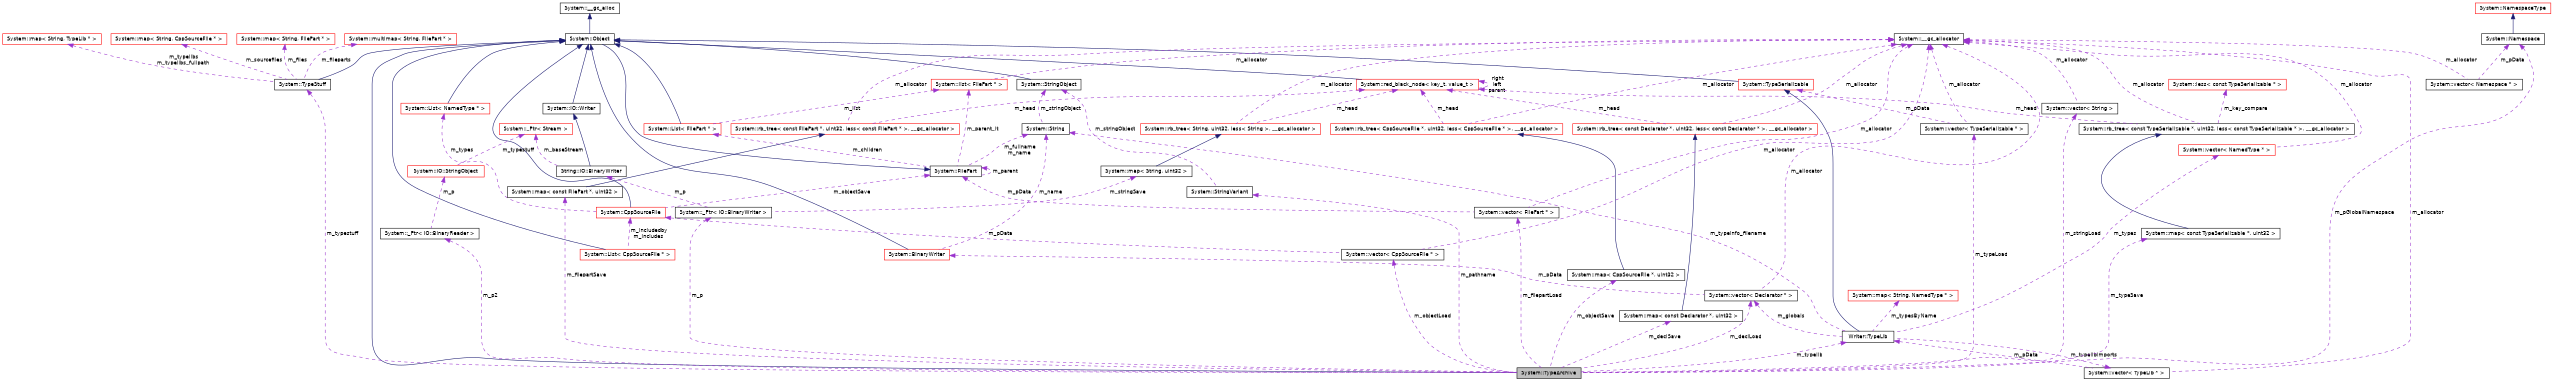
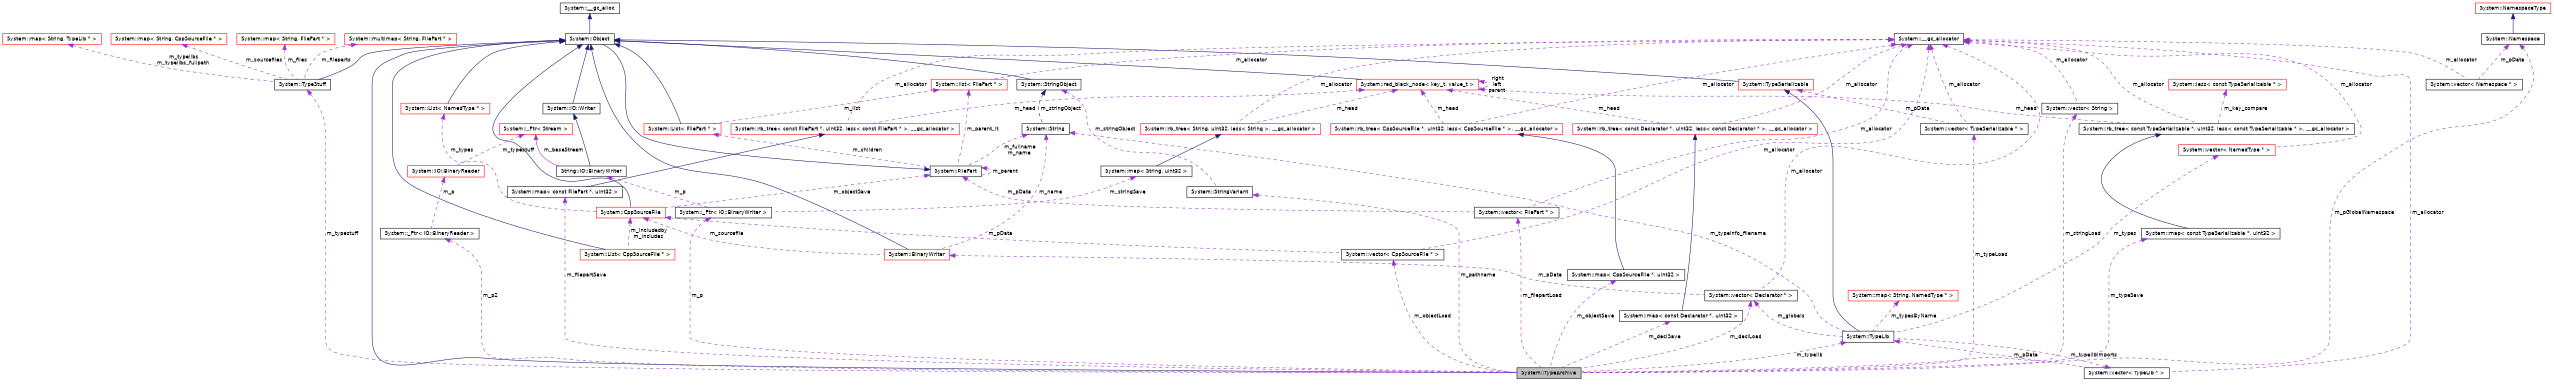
edge "System::String" -> "System::StringObject": color darkorchid3 -> midnightblue
edge "String::IO::BinaryWriter" -> "System::_Ptr< Stream >": style dashed -> solid
node "System::IO::StringObject": label "System::IO::StringObject" -> "System::IO::BinaryReader"
edge "System::BinaryWriter" -> "System::CppSourceFile": added, label "m_sourcefile"
node "Writer::TypeLib": label "Writer::TypeLib" -> "System::TypeLib"
